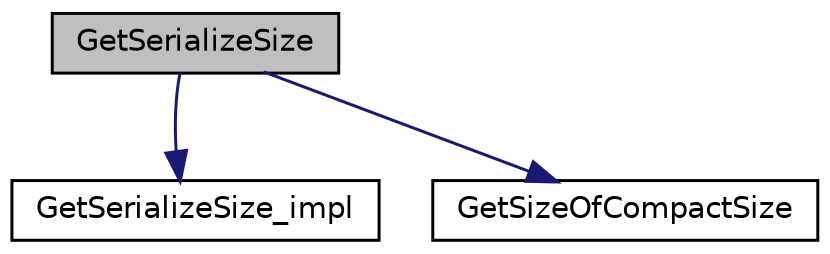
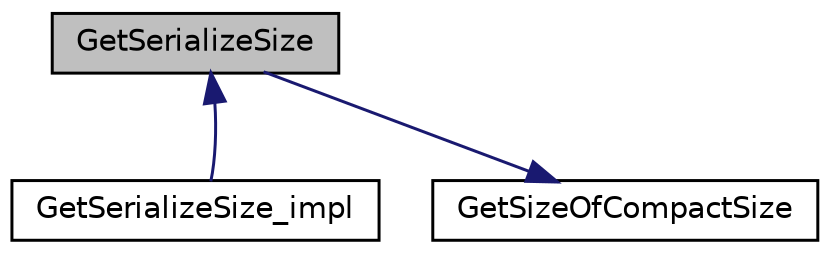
edge "GetSerializeSize" -> "GetSerializeSize_impl": reversed
